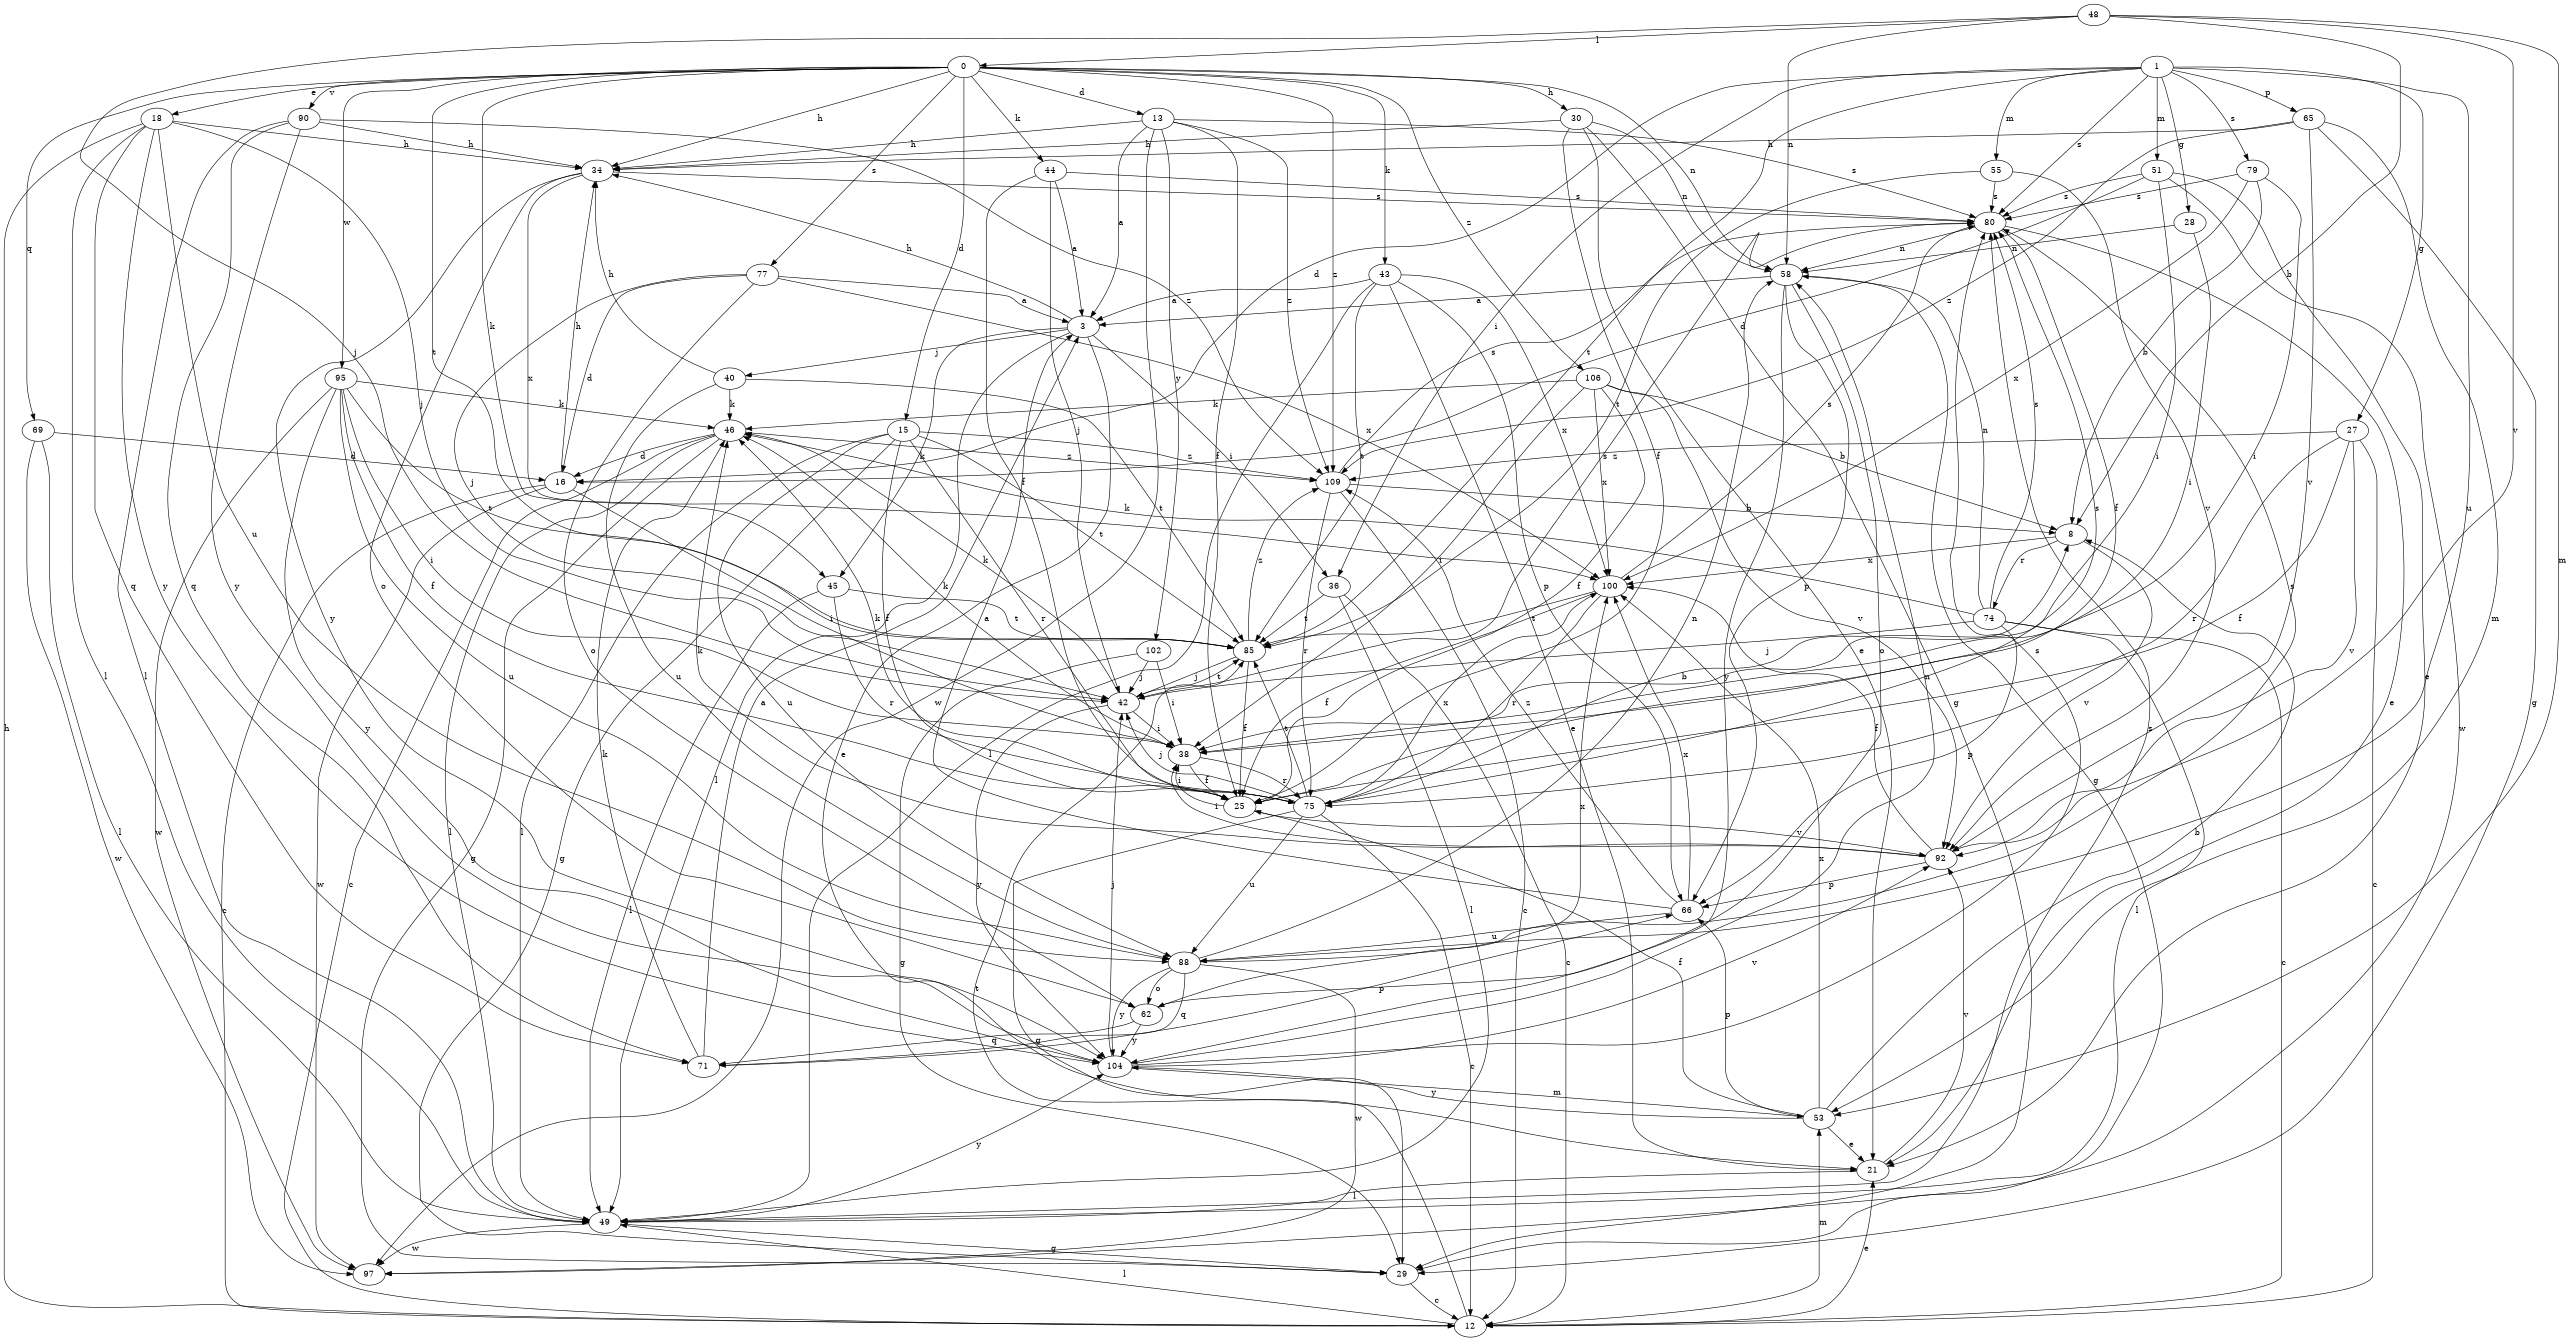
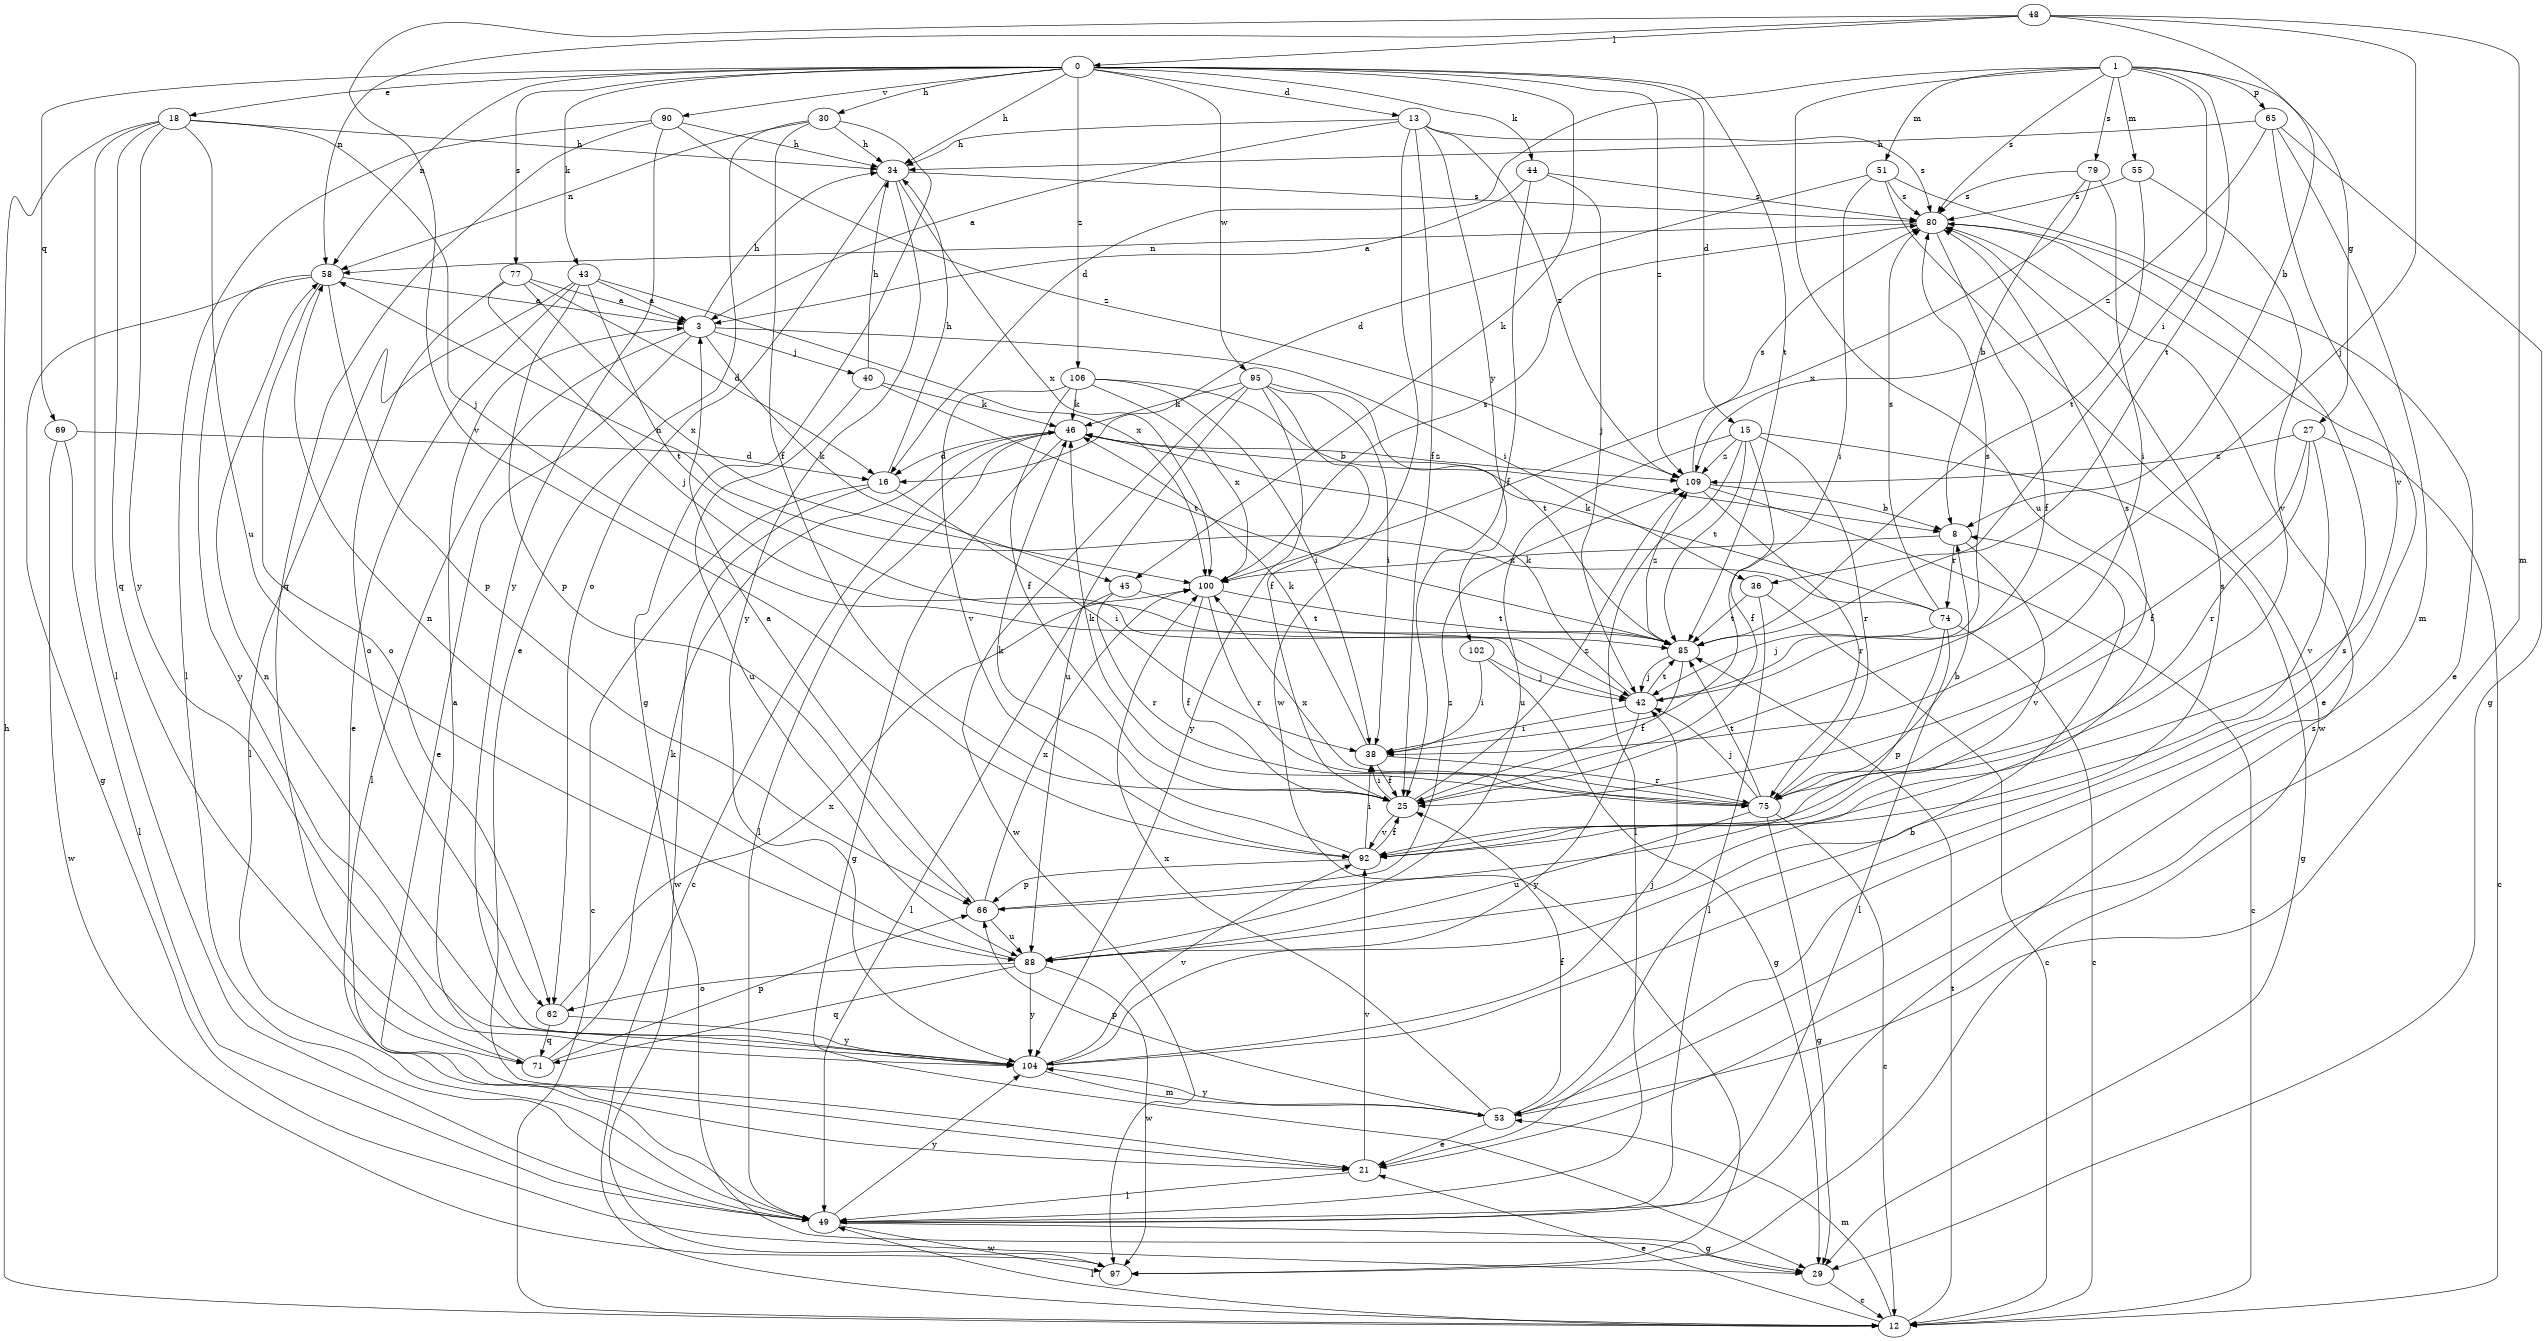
node "28": removed
edge "25" -> "109": added, label "z"
edge "92" -> "100": now "92" -> "25"
